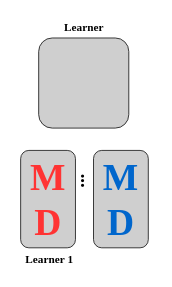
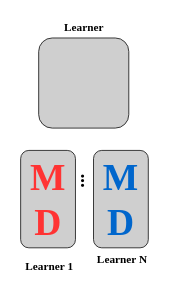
node "Learner 1": moved (49, 259) -> (49, 266)
node "Learner N": added
